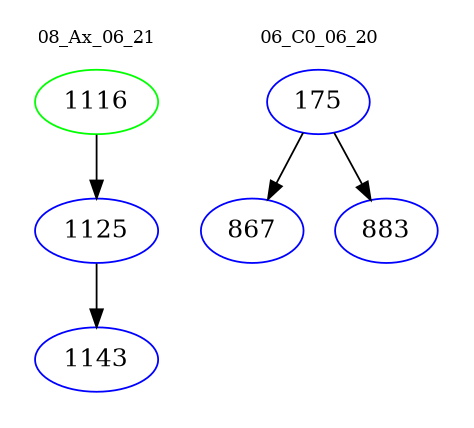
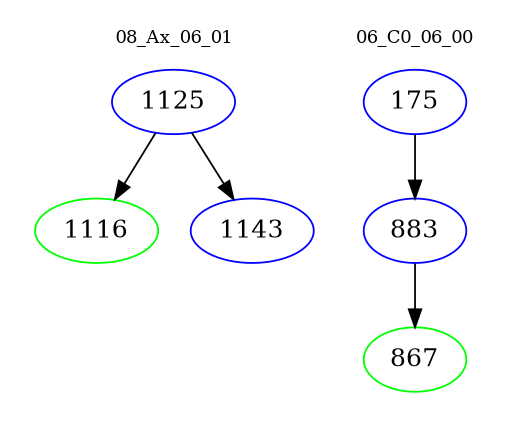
cluster "08_Ax_06_21": label "08_Ax_06_21" -> "08_Ax_06_01"
cluster "06_C0_06_20": label "06_C0_06_20" -> "06_C0_06_00"
edge "1116" -> "1125": reversed
edge "175" -> "867": now "883" -> "867"
node "867": color blue -> green
